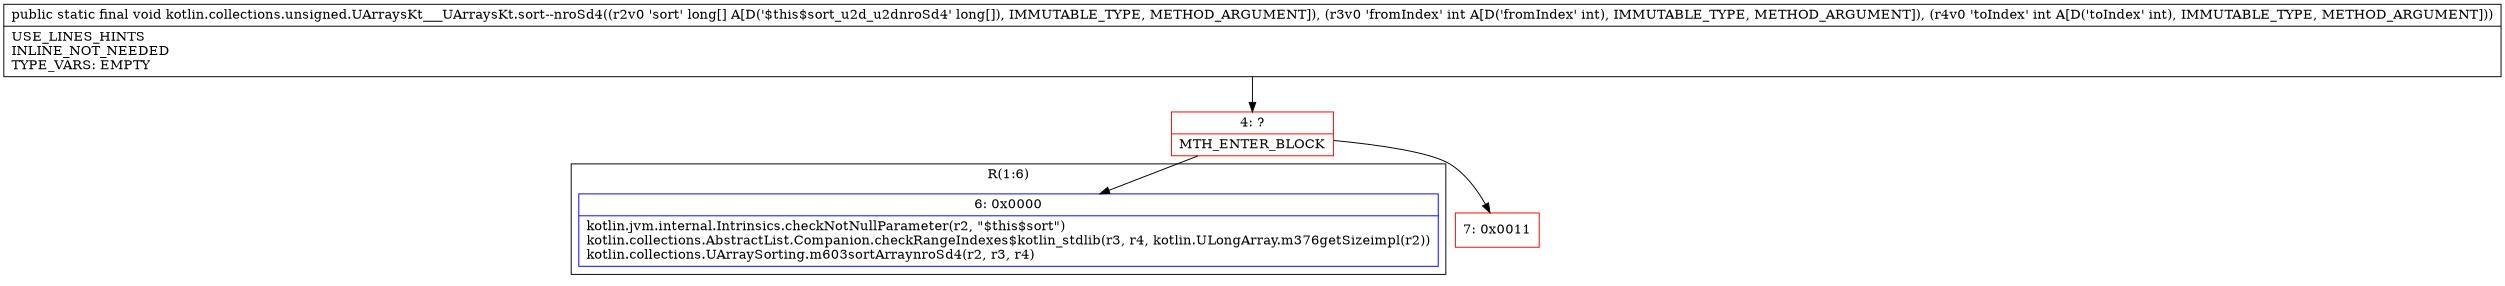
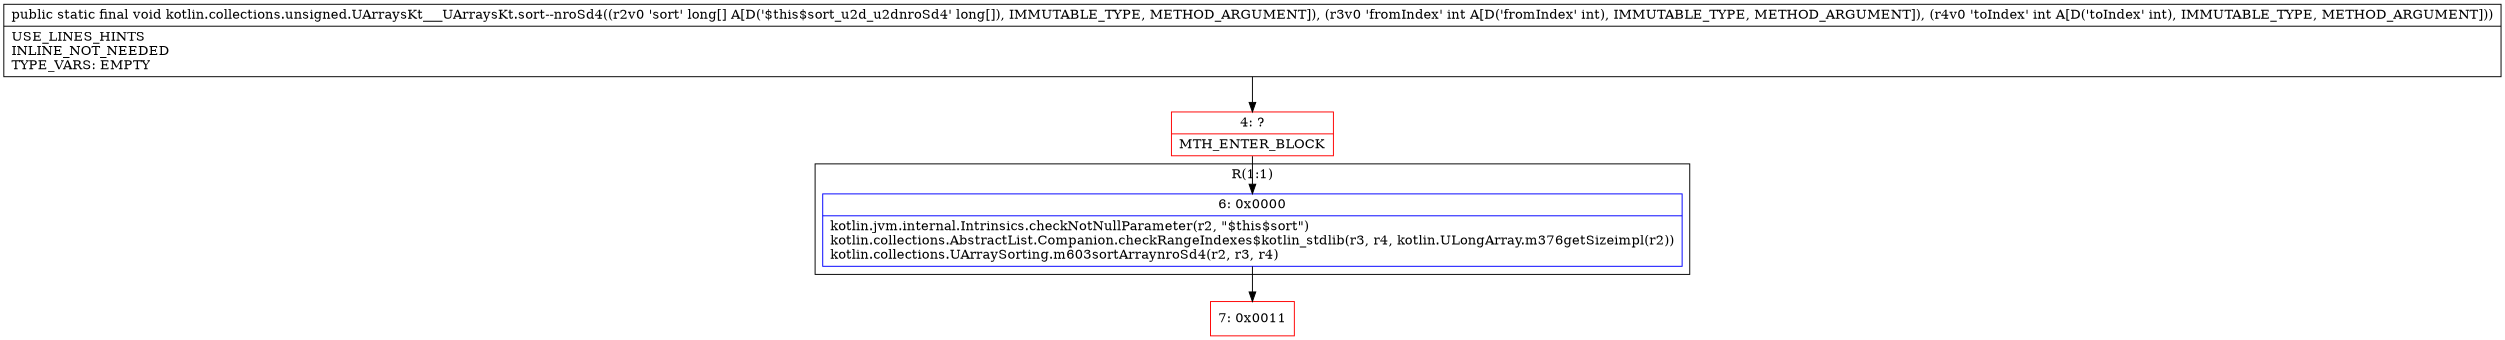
edge "4: ?" -> "7: 0x0011": now "6: 0x0000" -> "7: 0x0011"
cluster "R(1:6)": label "R(1:6)" -> "R(1:1)"
